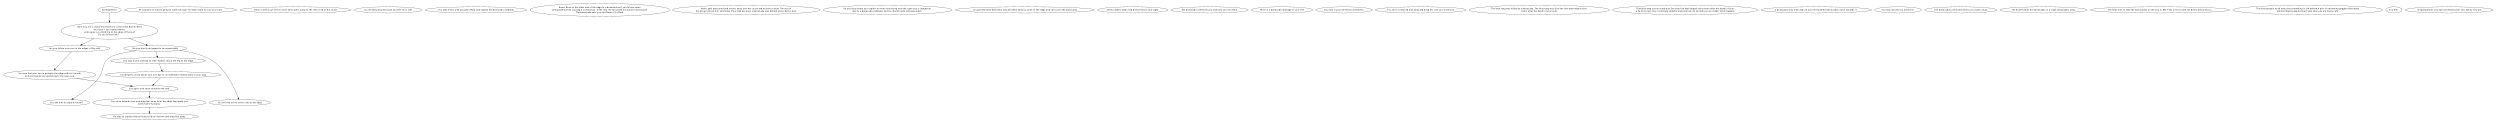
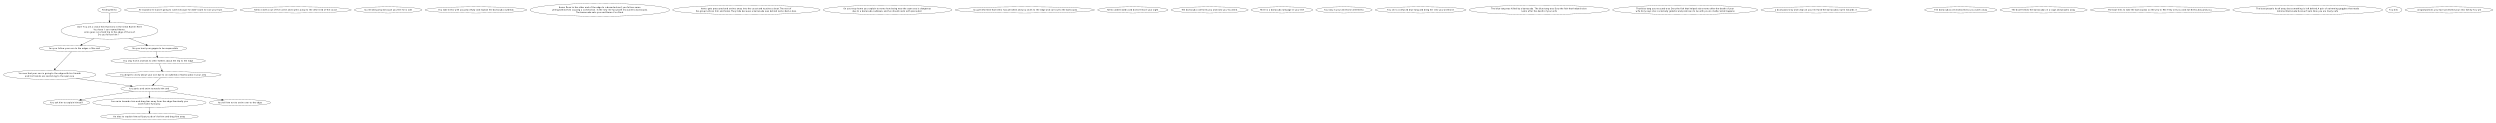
node "You stay inside your anemone": removed
edge "No you trust your guppie to be responsible" -> "You tell him not to swim over to the edge": now "You panic and swim towards him and" -> "You tell him not to swim over to the edge"
edge "No you trust your guppie to be responsible" -> "You ask him to explain himself": now "You panic and swim towards him and" -> "You ask him to explain himself"
